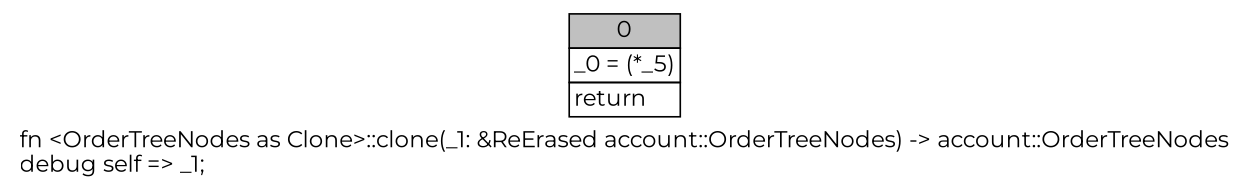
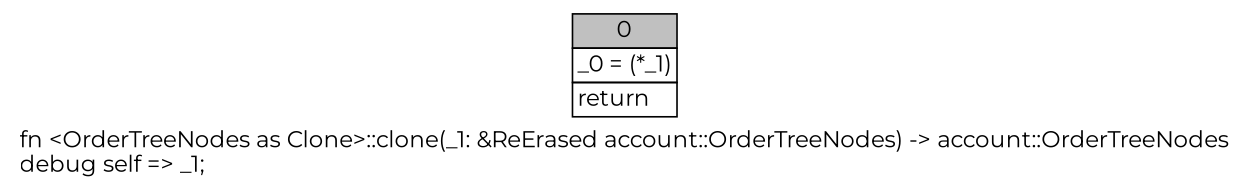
node "0": text "_0 = (*_5)" -> "_0 = (*_1)"
